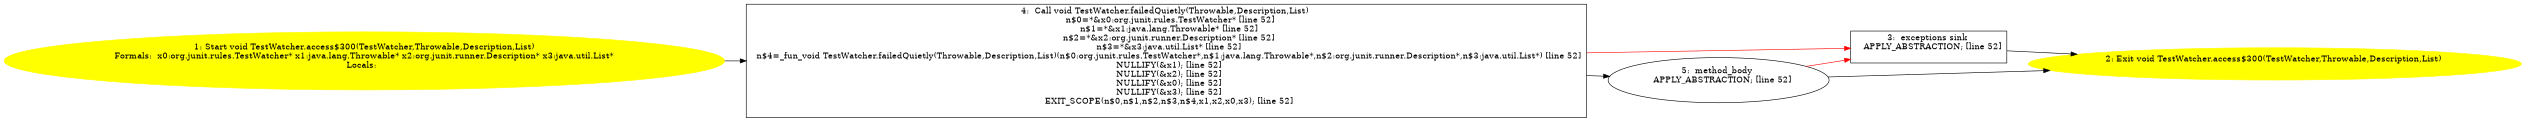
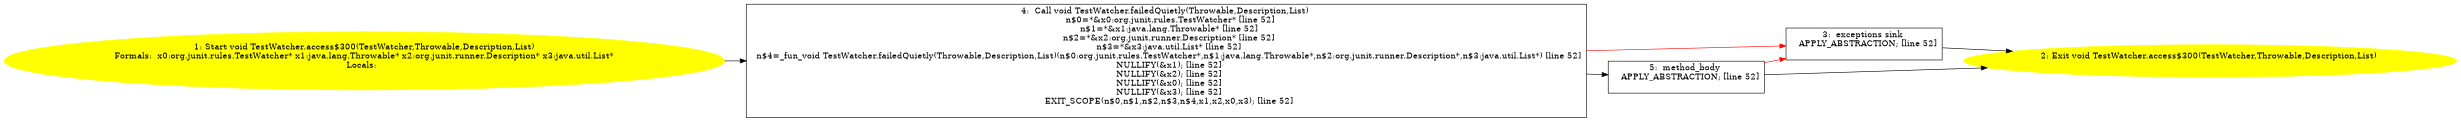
node "5:  method_body APPLY_ABSTRACTION; [line 52]": shape ellipse -> box
